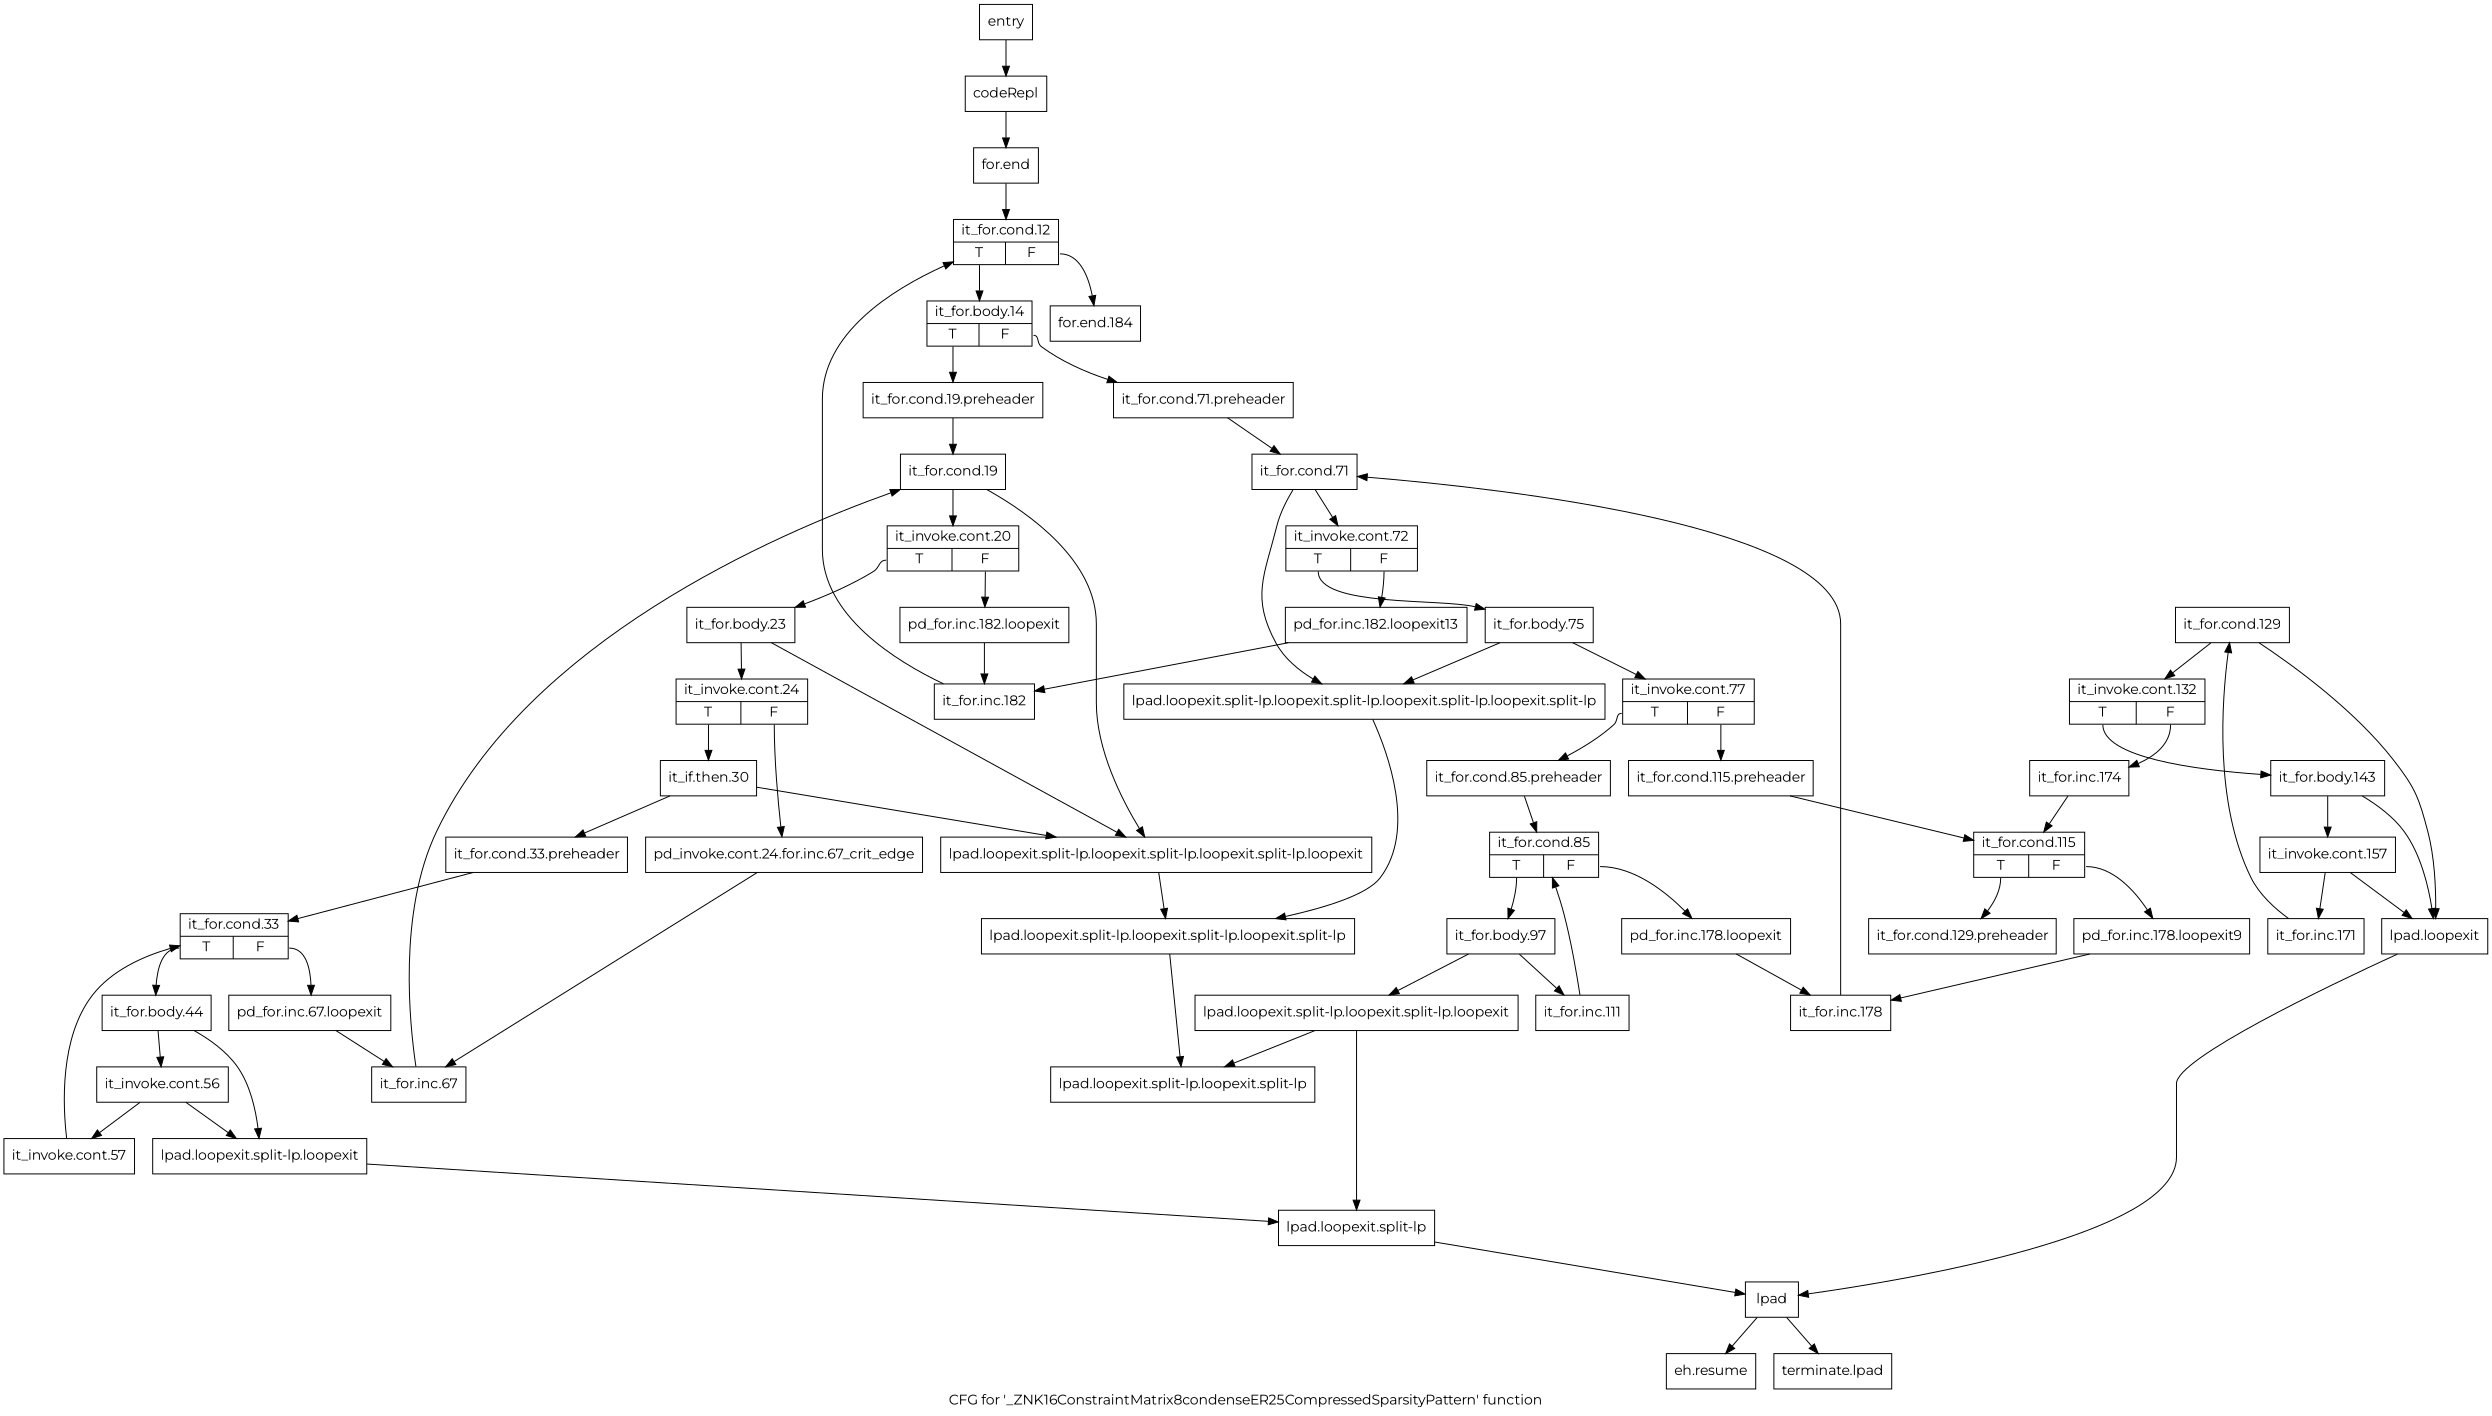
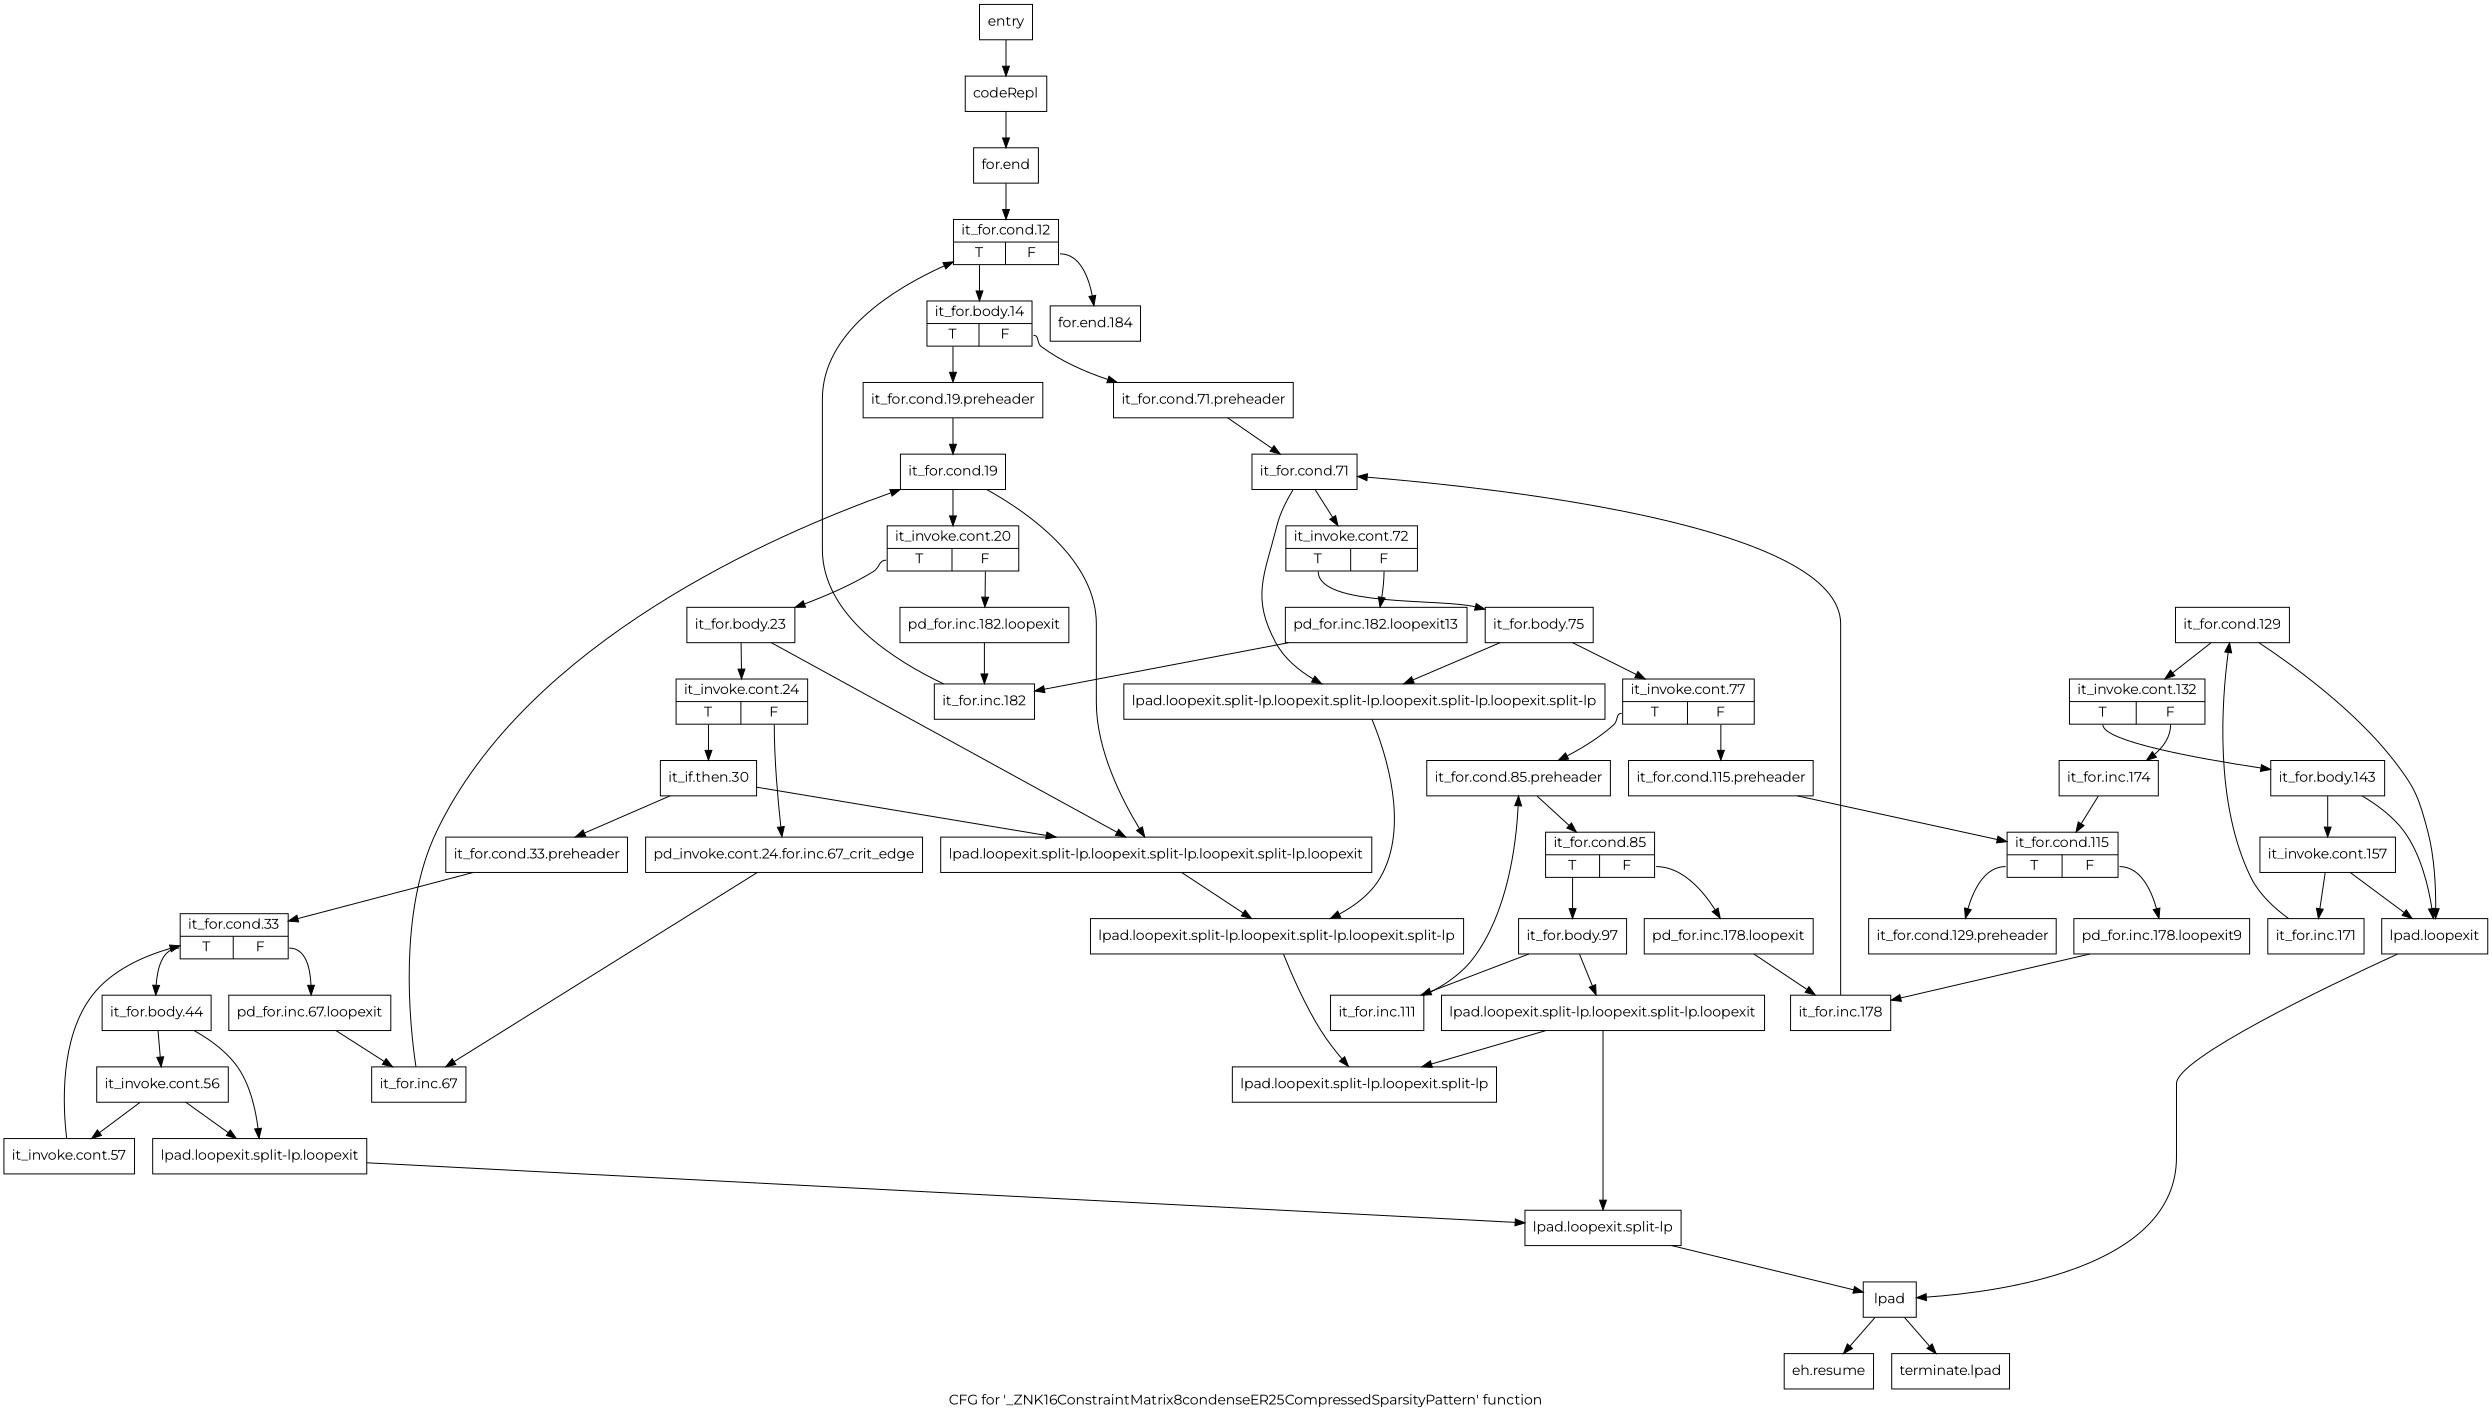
edge "it_for.inc.111" -> "it_for.cond.85": now "it_for.inc.111" -> "it_for.cond.85.preheader"
